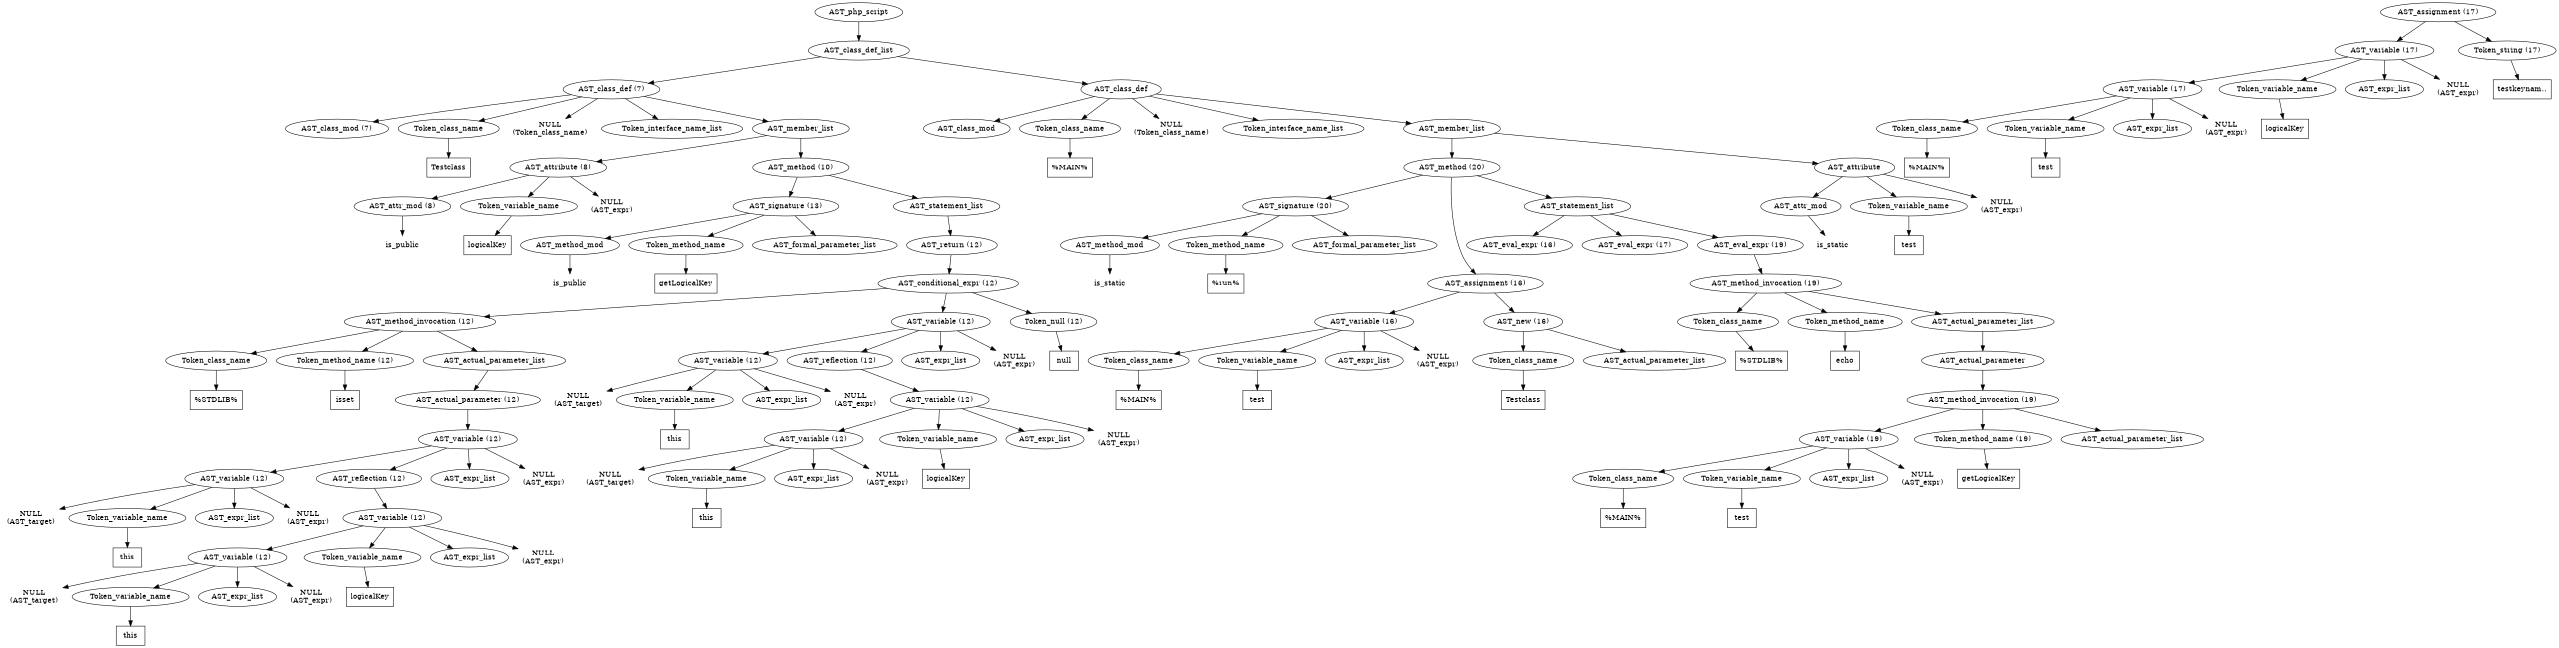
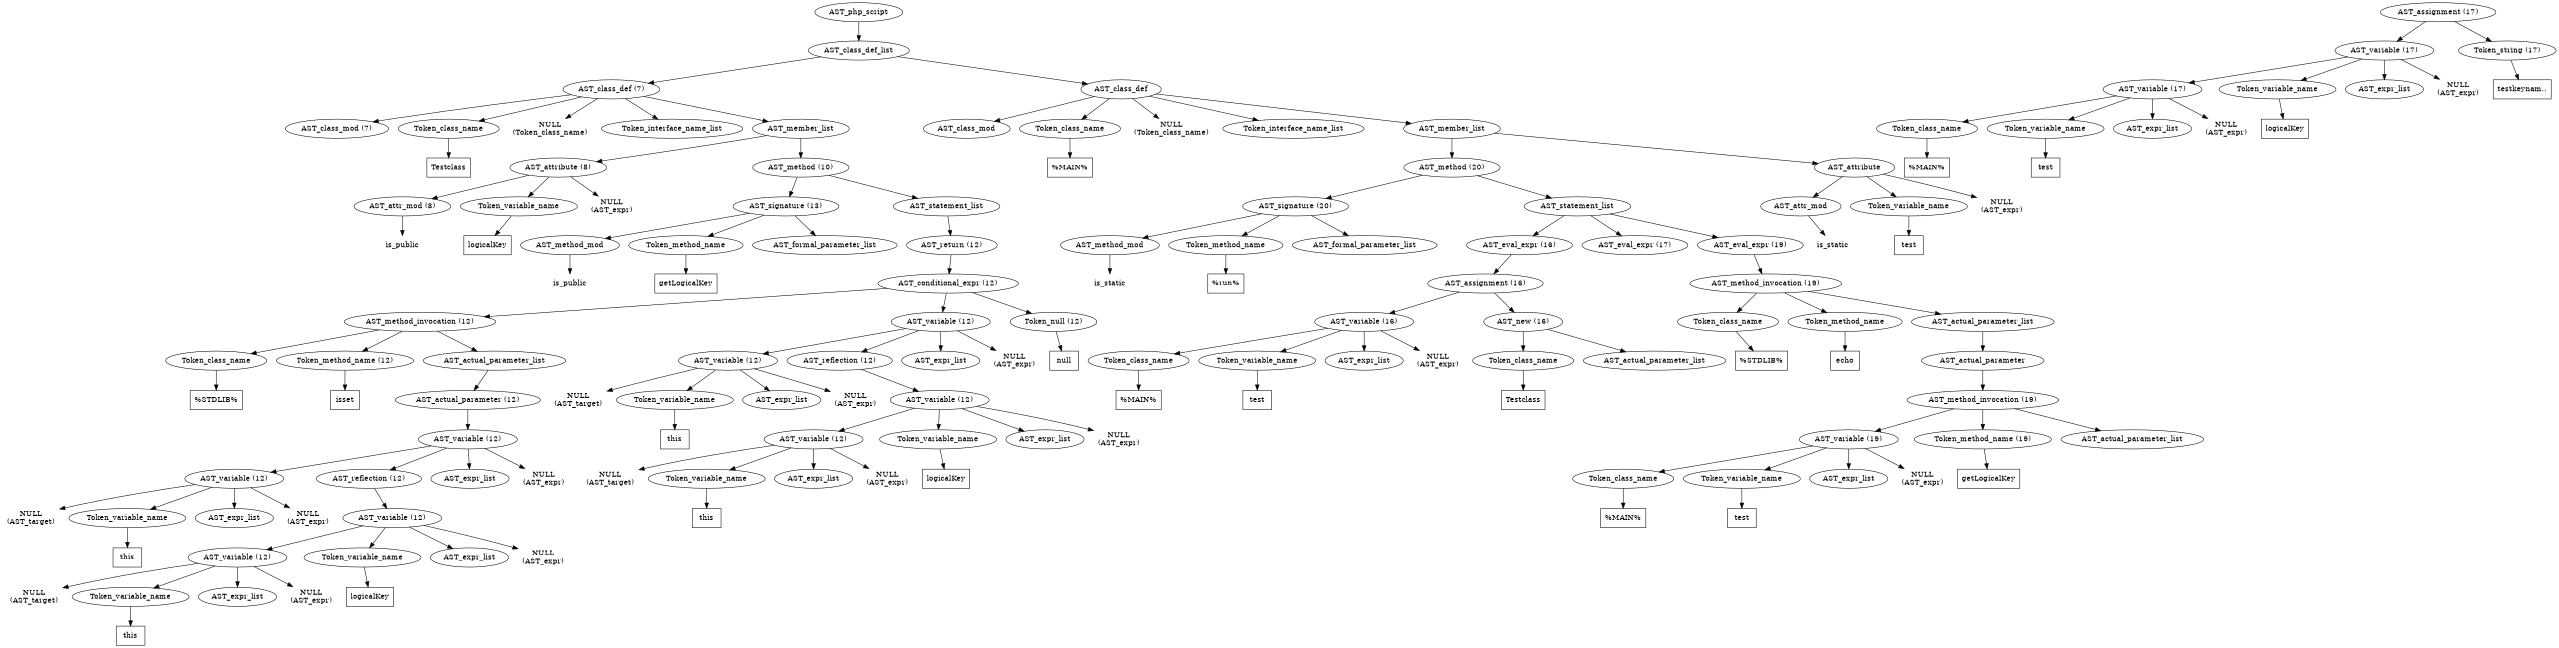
edge "AST_method (20)" -> "AST_assignment (16)": now "AST_eval_expr (16)" -> "AST_assignment (16)"
